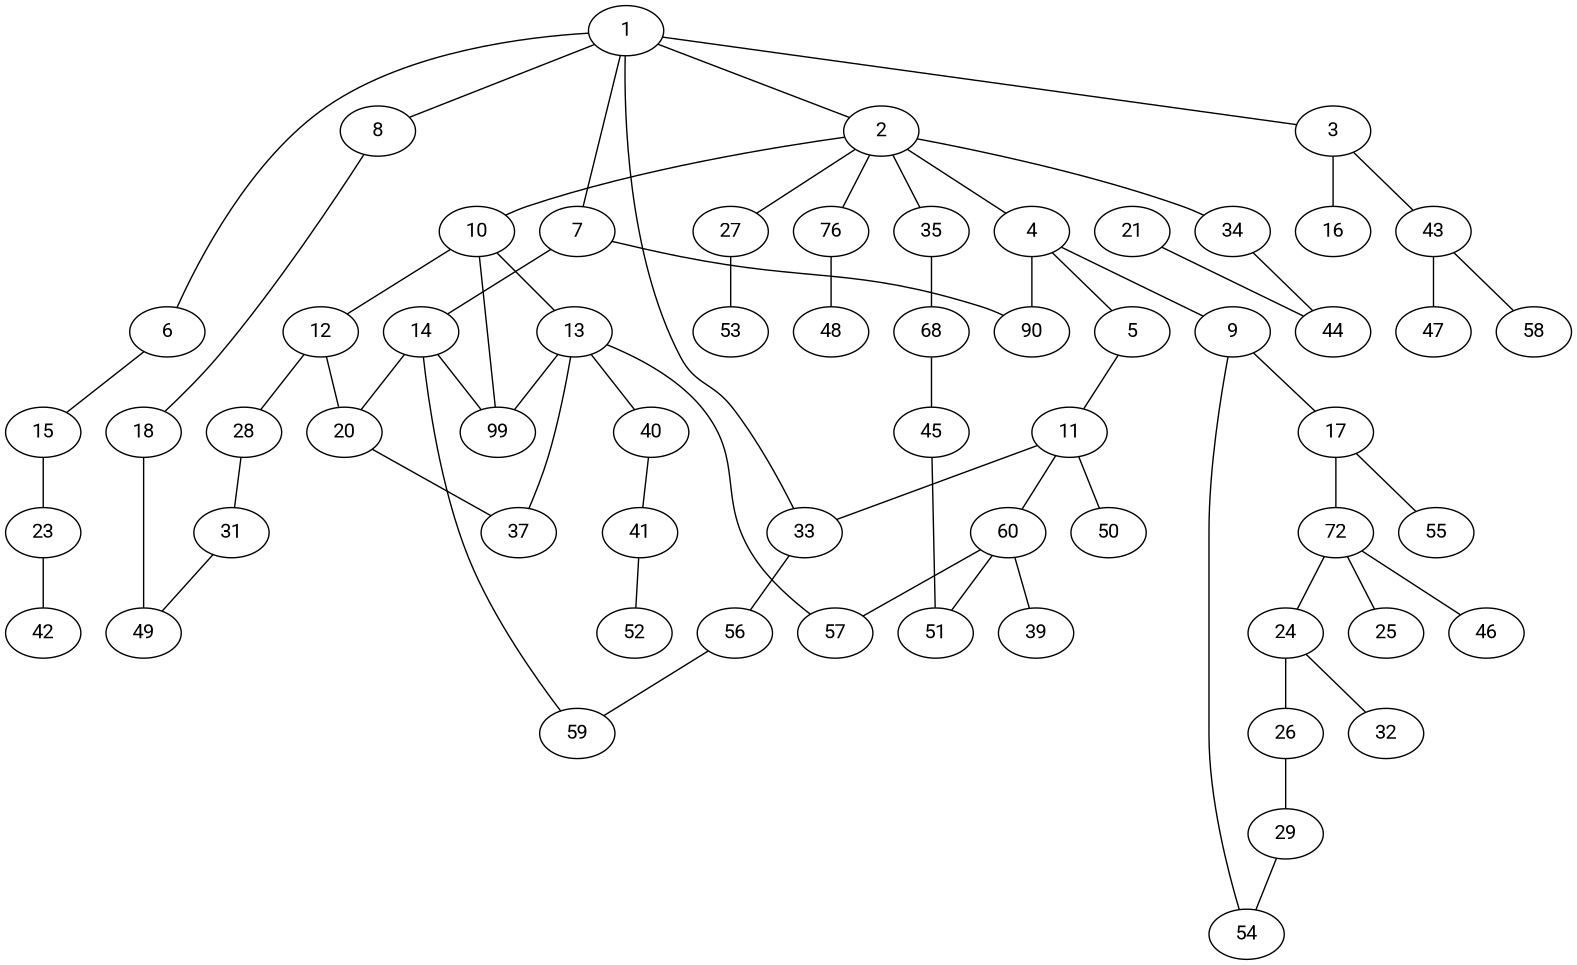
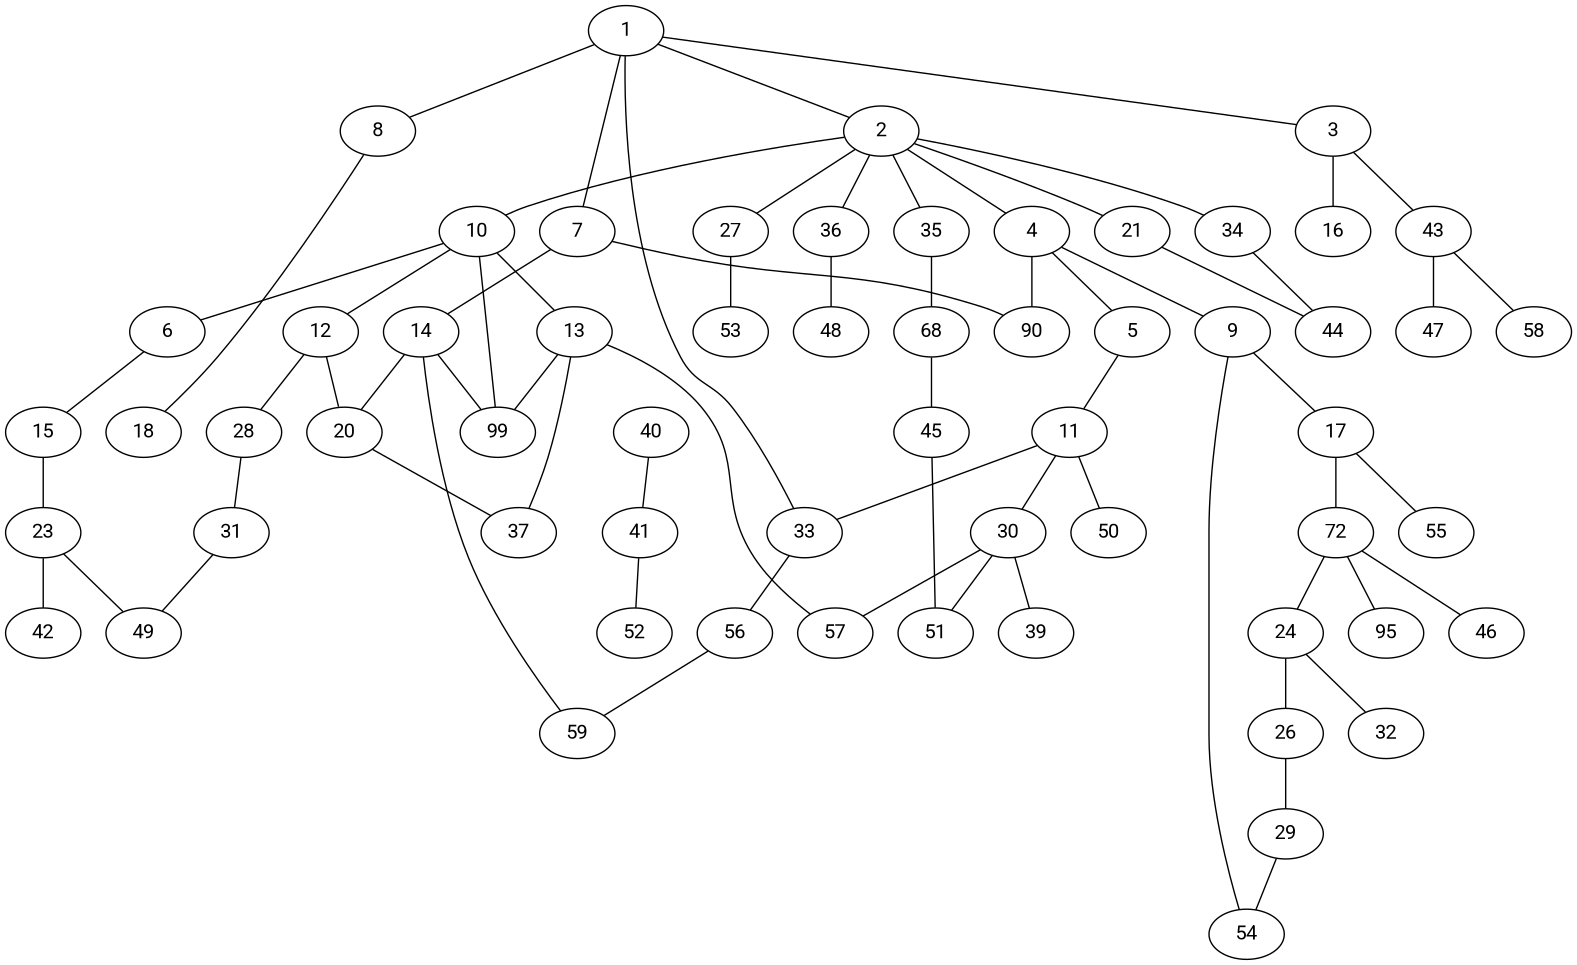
edge "1" -- "6": now "10" -- "6"
edge "2" -- "21": added
node "76": label "76" -> "36"
edge "13" -- "40": removed
edge "18" -- "49": now "23" -- "49"
node "60": label "60" -> "30"
node "25": label "25" -> "95"
